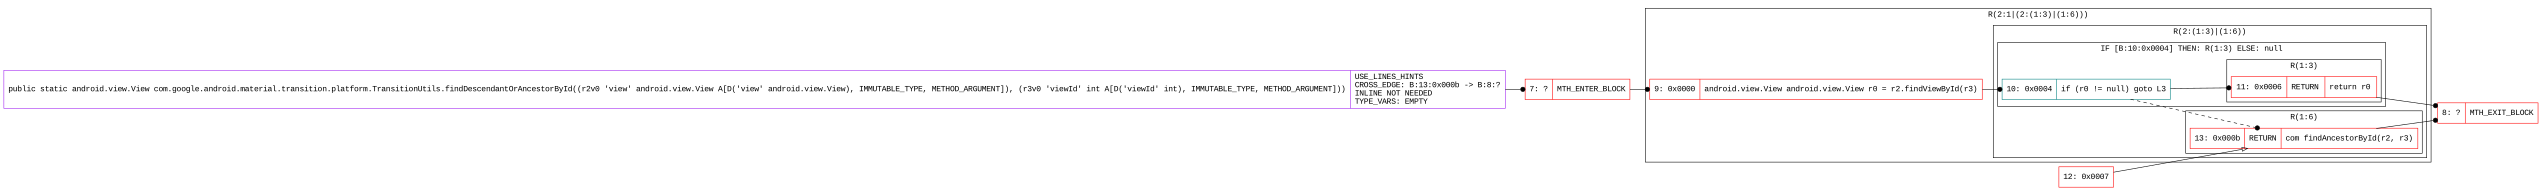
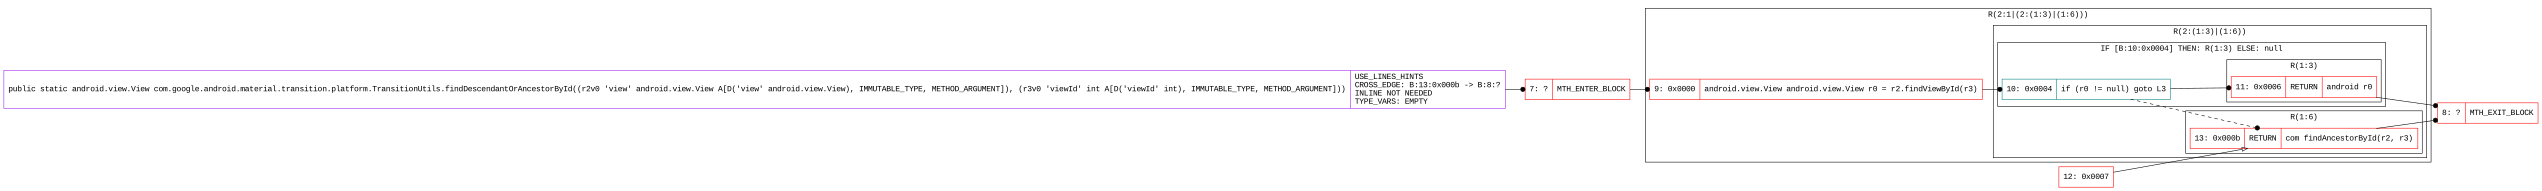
node "11: 0x0006": text "return r0" -> "android r0"
